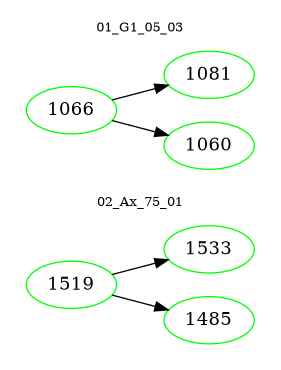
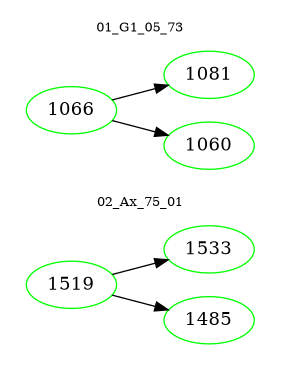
cluster "01_G1_05_03": label "01_G1_05_03" -> "01_G1_05_73"
